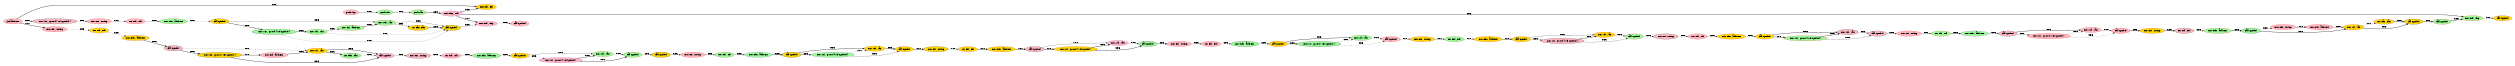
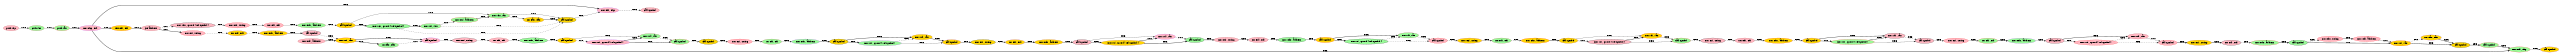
edge "jne address" -> "test edi , edi": reversed
node "mov rdi , rbx": label "mov rdi , rbx" -> "mov rsi , rbx"
node "mov rdx , qword [ rel symbol ]": removed
